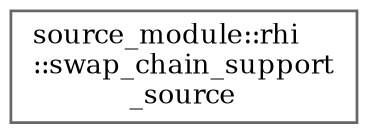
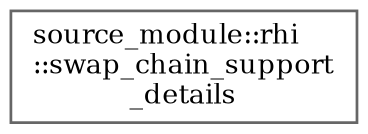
node "source_module::rhi ::swap_chain_support _source": label "source_module::rhi ::swap_chain_support _source" -> "source_module::rhi ::swap_chain_support _details"
